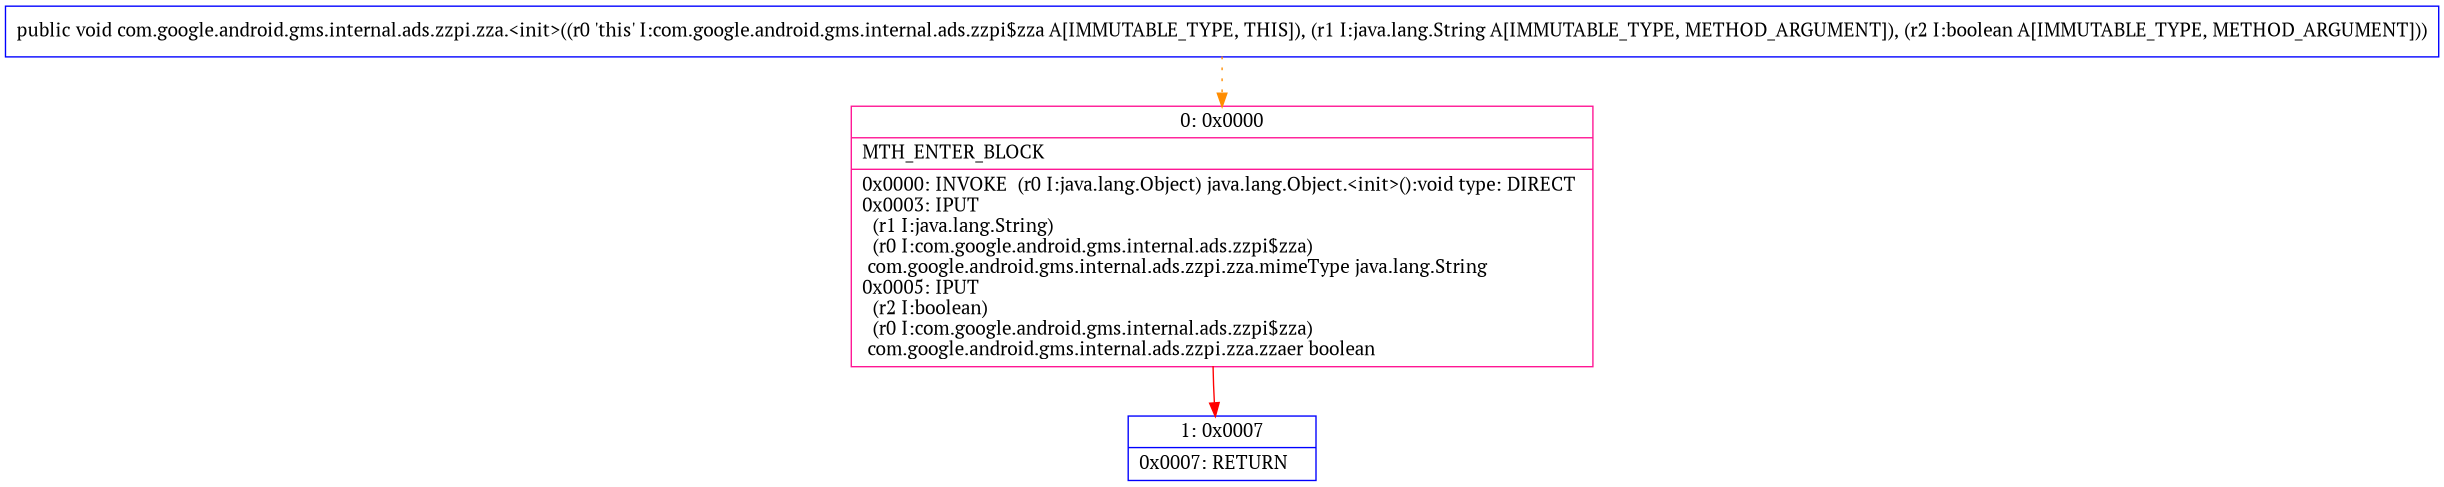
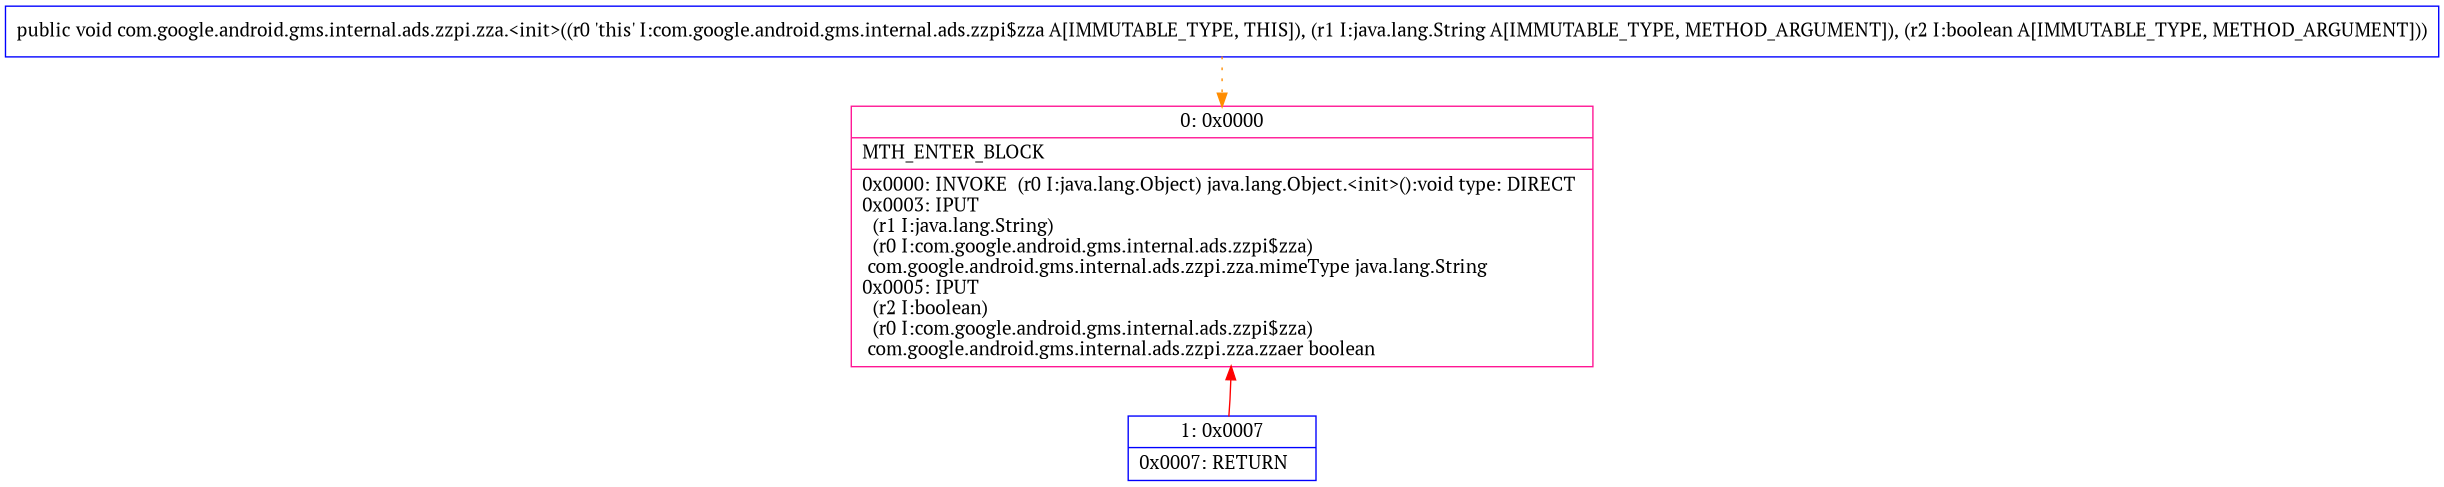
edge "0: 0x0000" -> "1: 0x0007": reversed
